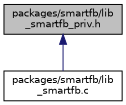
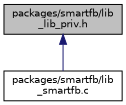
node "packages/smartfb/lib _smartfb_priv.h": label "packages/smartfb/lib _smartfb_priv.h" -> "packages/smartfb/lib _lib_priv.h"
